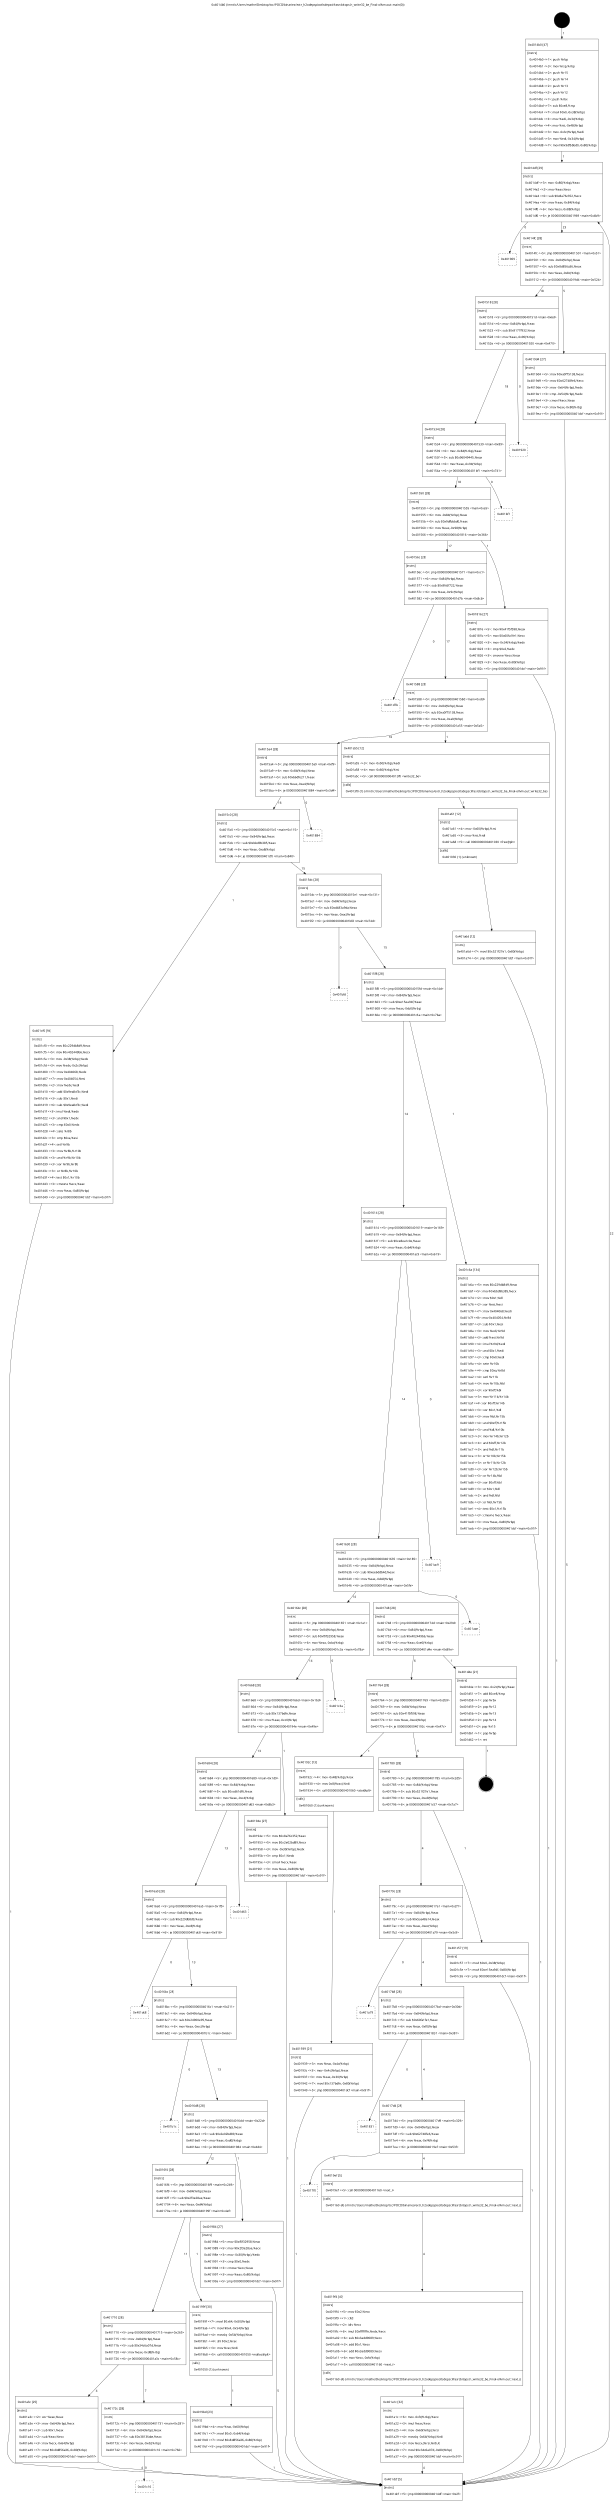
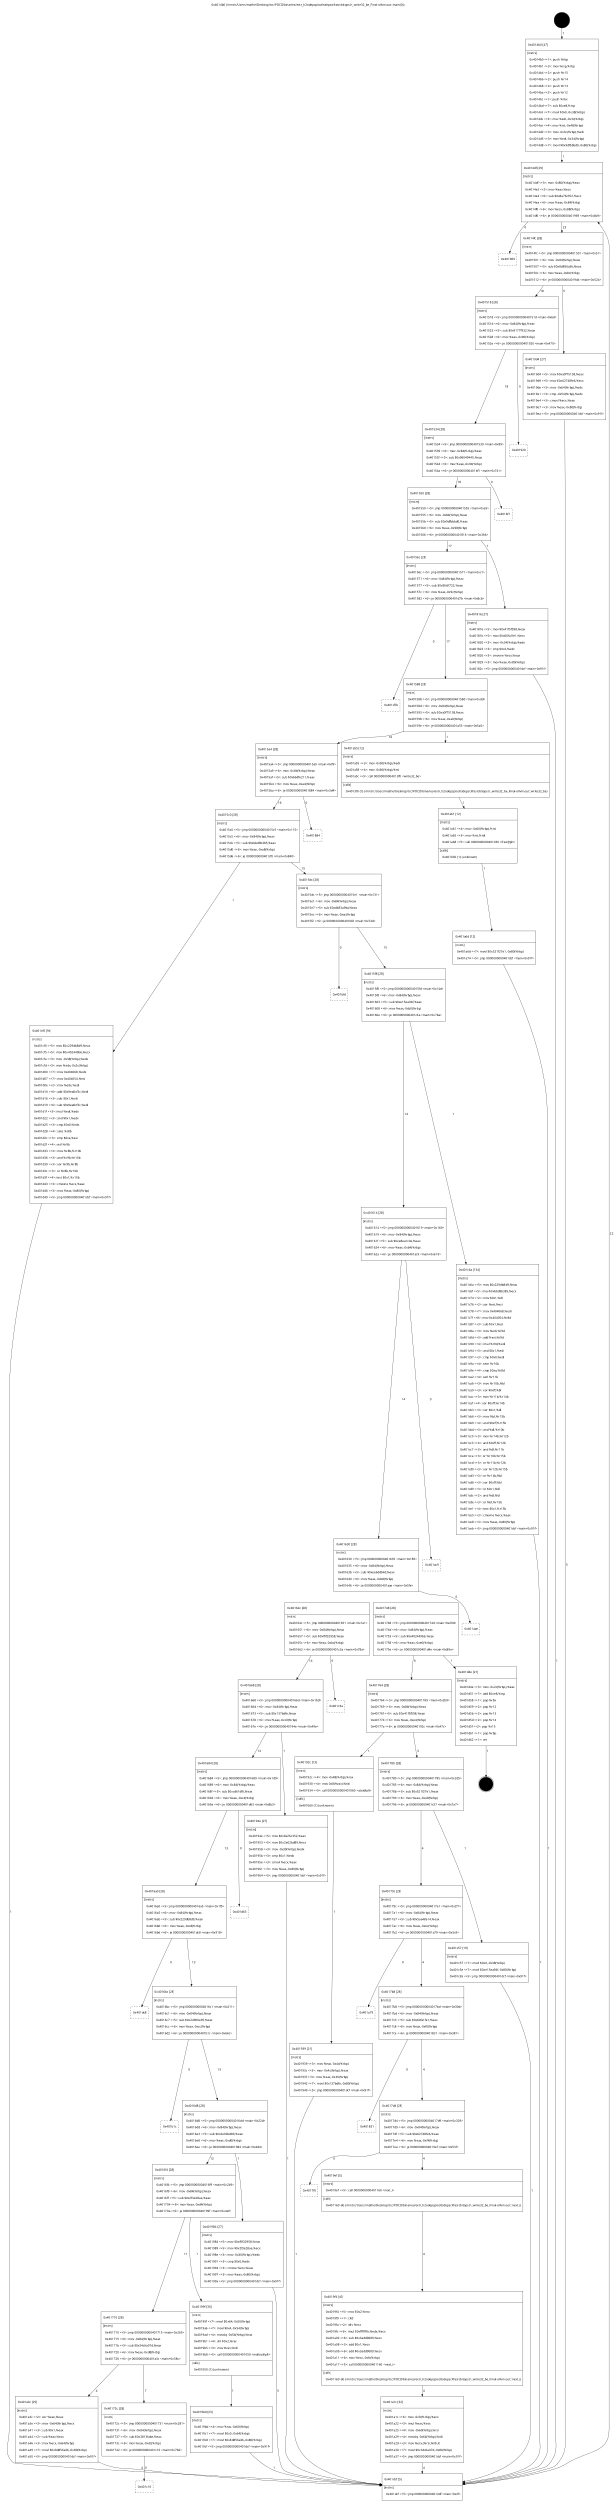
edge "0x401630 [28]" -> "0x40164c [28]": removed, label "14"
